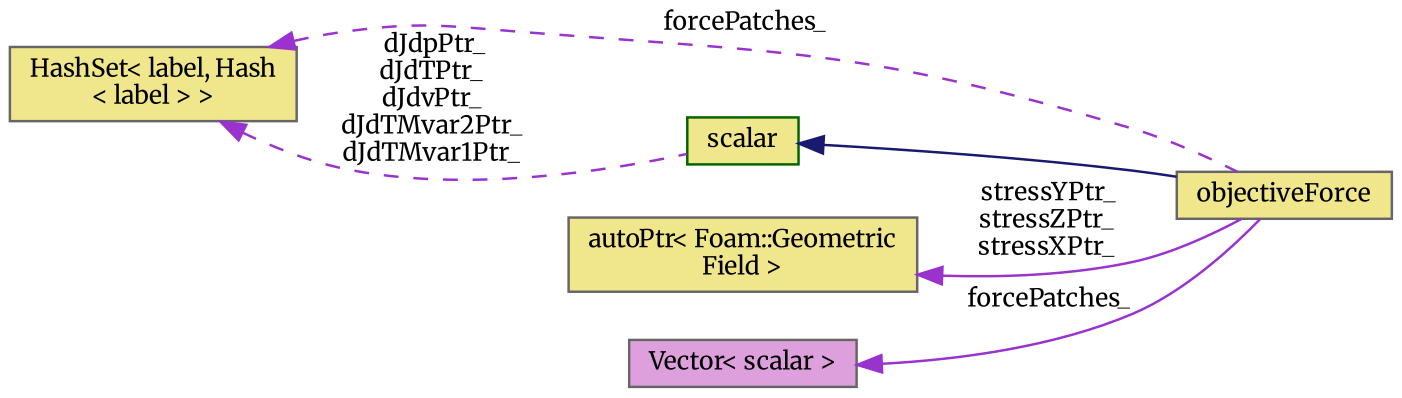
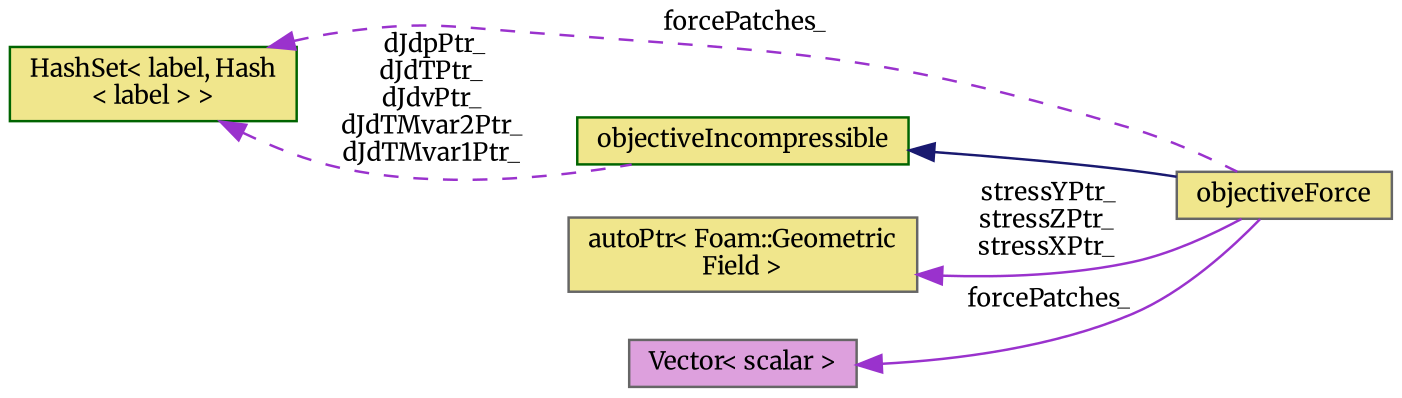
node "HashSet< label, Hash < label > >": color gray40 -> darkgreen
node "scalar": label "scalar" -> "objectiveIncompressible"
